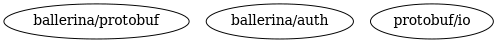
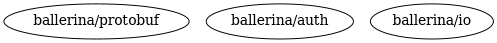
node "protobuf/io": label "protobuf/io" -> "ballerina/io"
